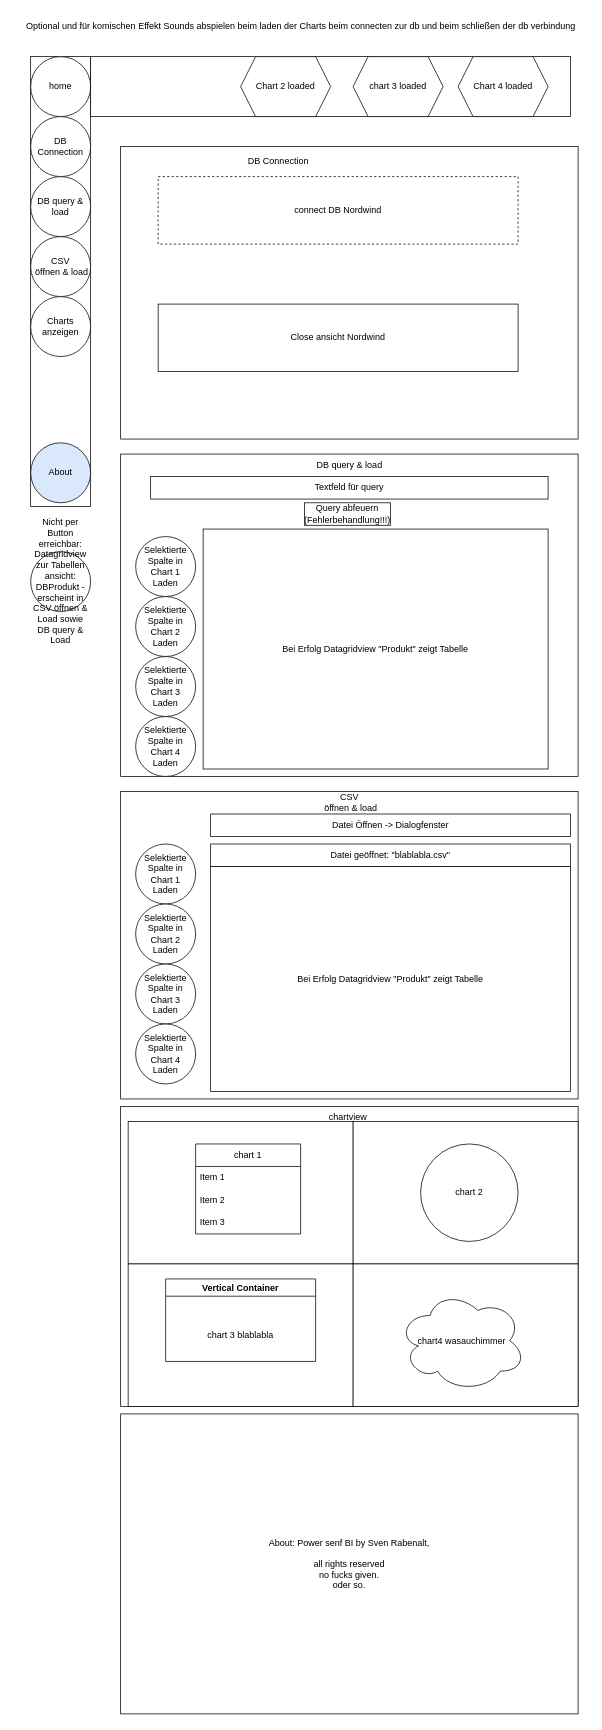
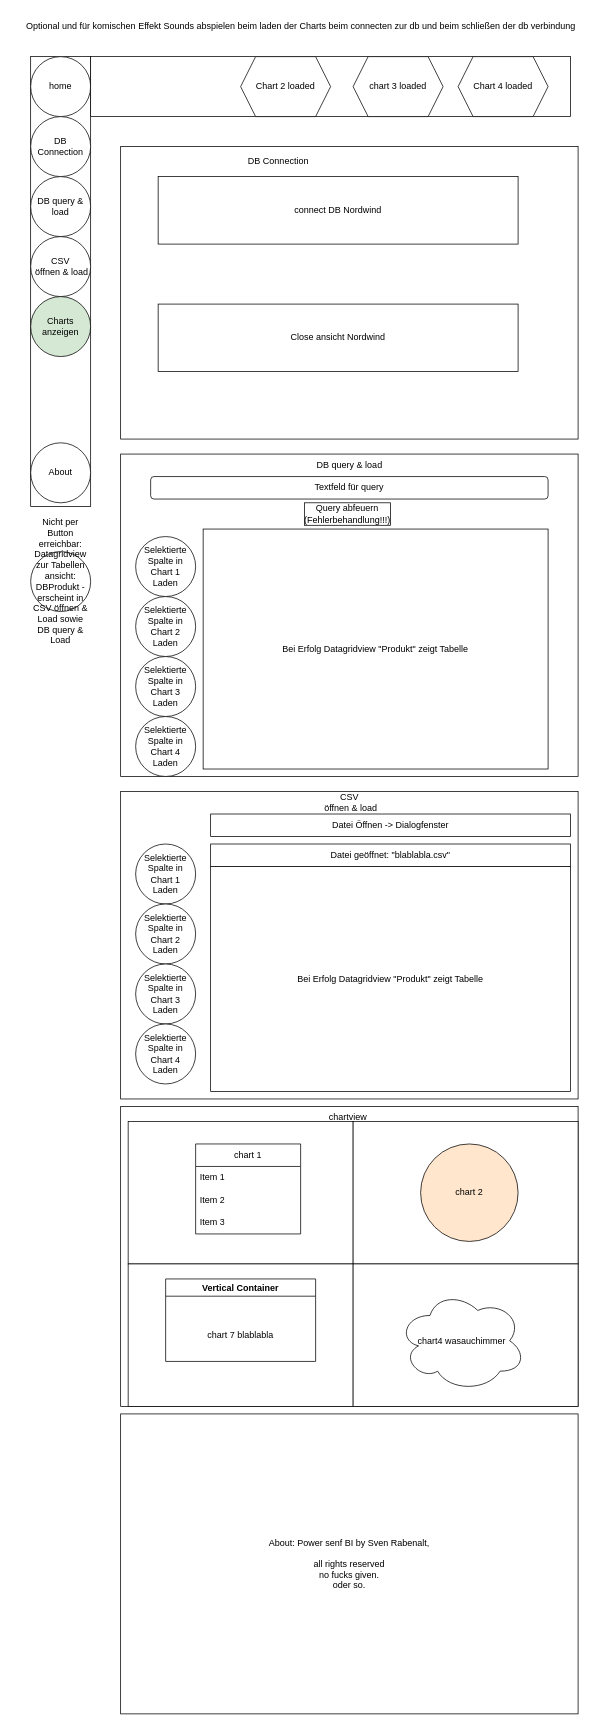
node "connect DB Nordwind": style dashed -> solid
node "Charts anzeigen": fillcolor #ffffff -> #d5e8d4
node "About": fillcolor #dae8fc -> #ffffff
node "Textfeld für query": shape rectangle -> rounded rectangle
node "chart 2": fillcolor #ffffff -> #ffe6cc
node "chart 3 blablabla": label "chart 3 blablabla" -> "chart 7 blablabla"
